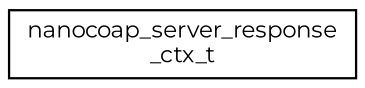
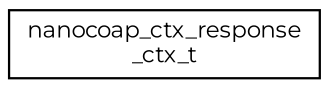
node "nanocoap_server_response _ctx_t": label "nanocoap_server_response _ctx_t" -> "nanocoap_ctx_response _ctx_t"
